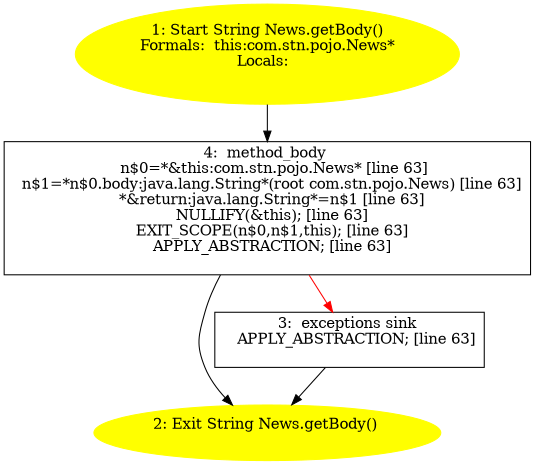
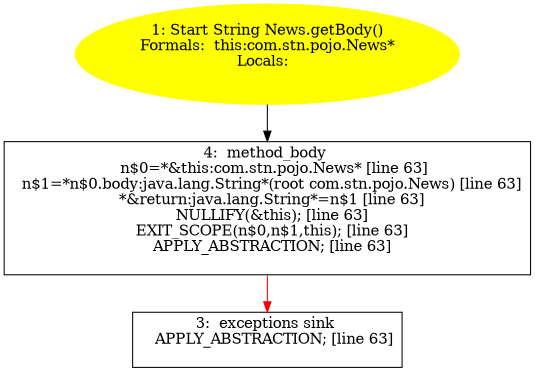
node "2: Exit String News.getBody()": removed
